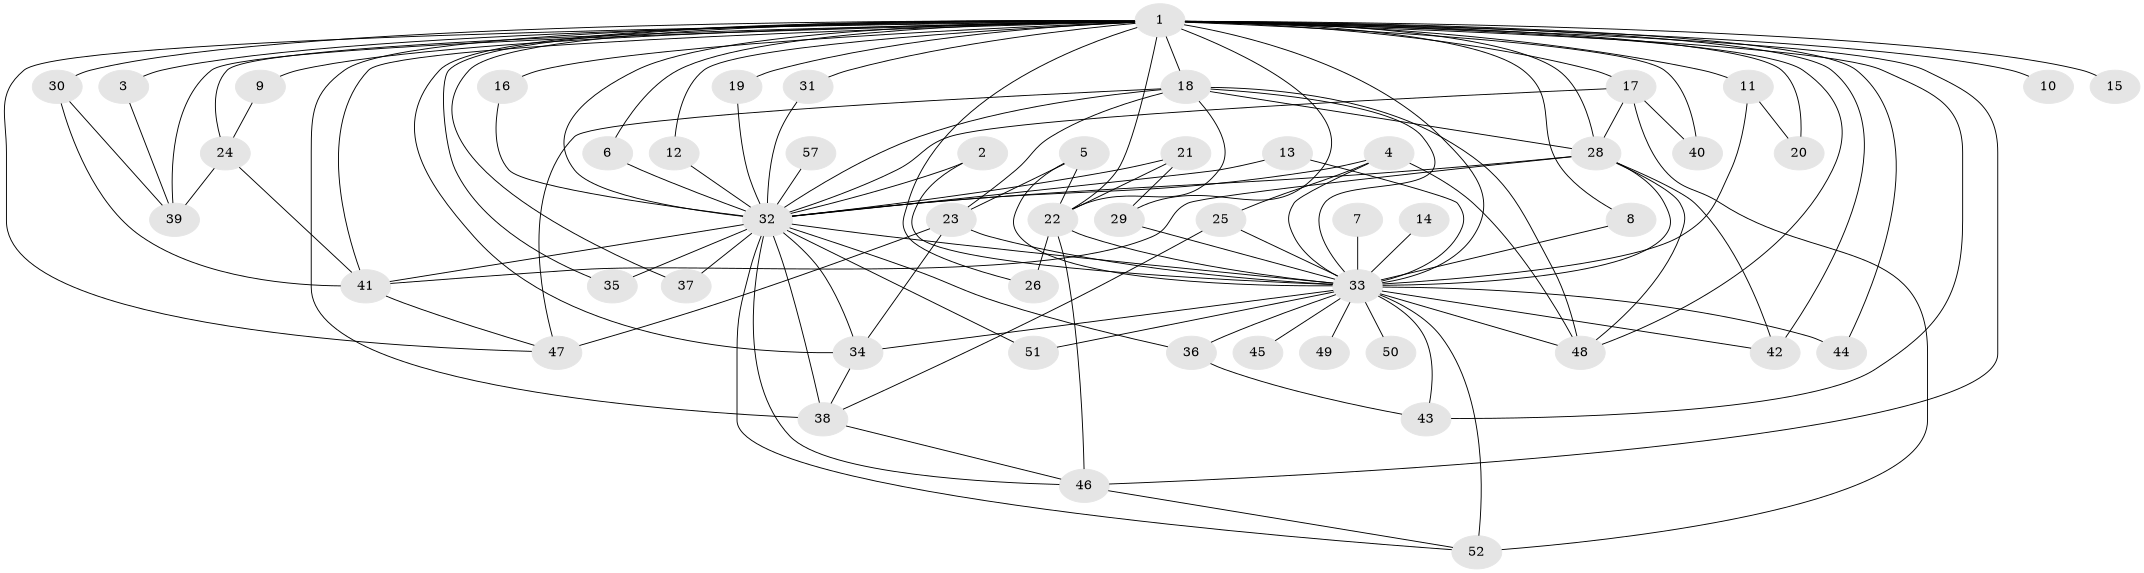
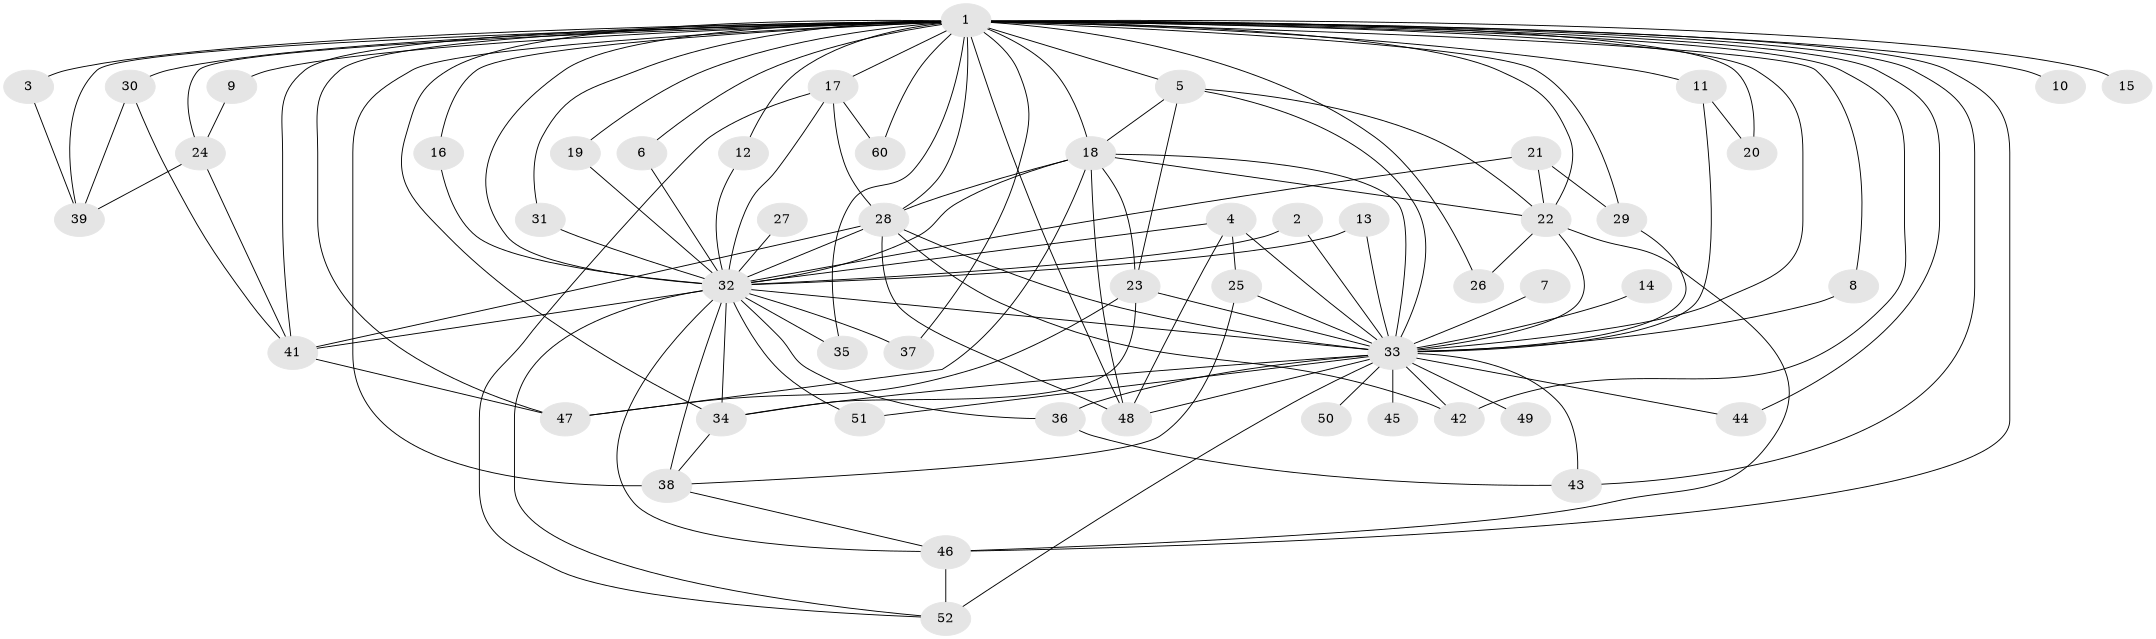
edge "1" -- "5": added
edge "5" -- "18": added
node "57": label "57" -> "27"
node "40": label "40" -> "60"
